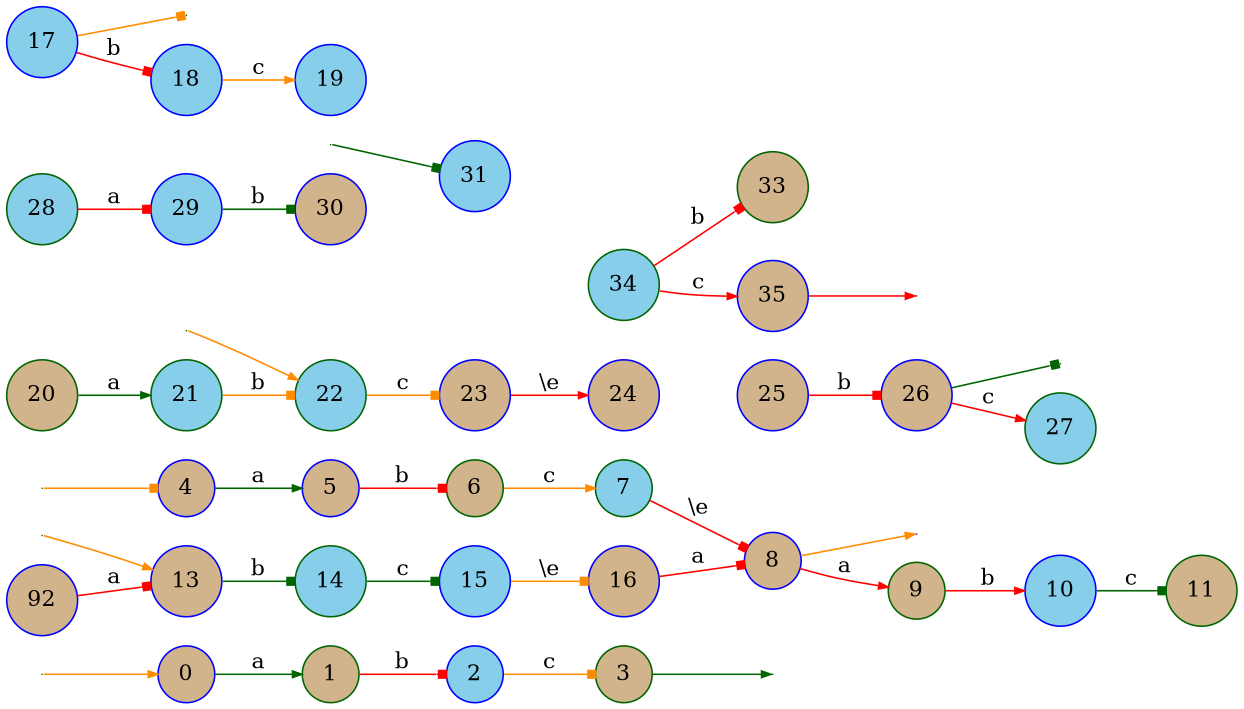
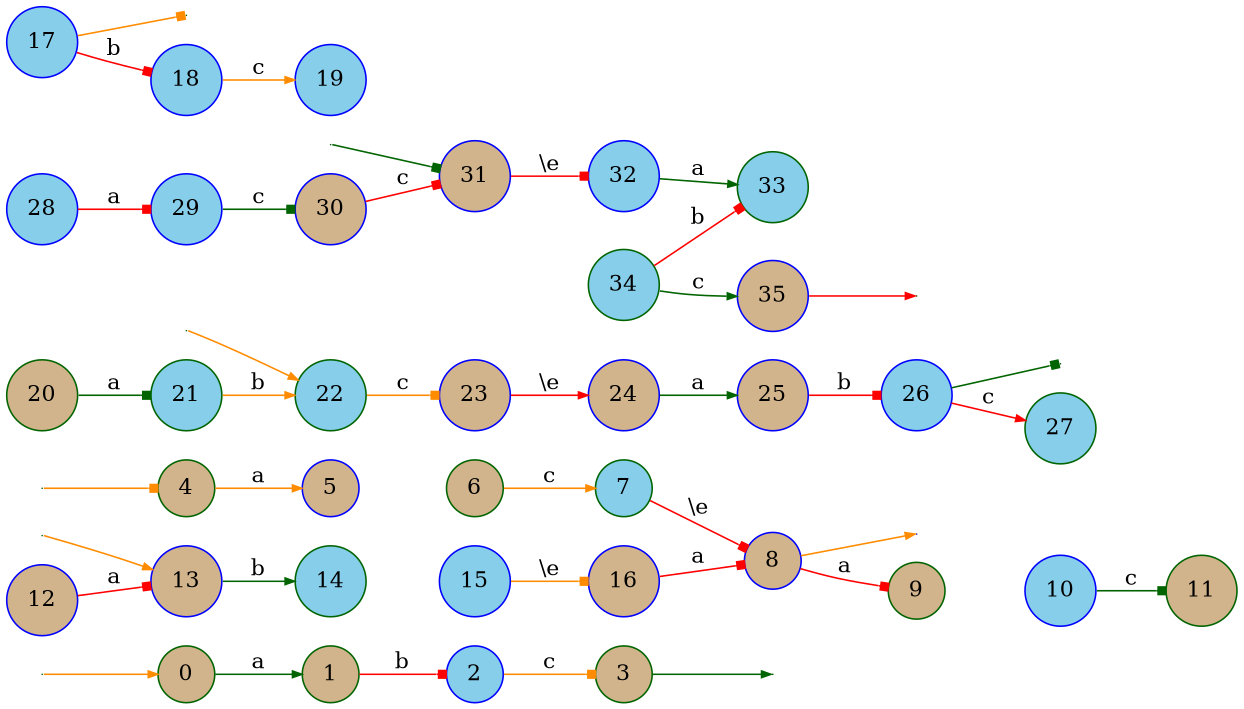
node "31": fillcolor skyblue -> tan
node "32": added
node "33": fillcolor tan -> skyblue
edge "30" -> "31": added, label "c"
edge "29" -> "30": label "b" -> "c"
node "28": color darkgreen -> blue
edge "34" -> "35": color red -> darkgreen
edge "20" -> "21": arrowhead normal -> box
edge "21" -> "22": arrowhead box -> normal
edge "24" -> "25": added, label "a"
node "26": fillcolor tan -> skyblue
node "4": color blue -> darkgreen
edge "4" -> "5": color darkgreen -> darkorange
edge "5" -> "6": removed, label "b"
edge "8" -> "9": arrowhead normal -> box
edge "13" -> "14": arrowhead box -> normal
edge "14" -> "15": removed, label "c"
edge "9" -> "10": removed, label "b"
node "92": label "92" -> "12"
node "0": color blue -> darkgreen
